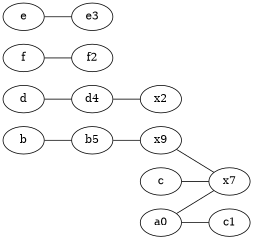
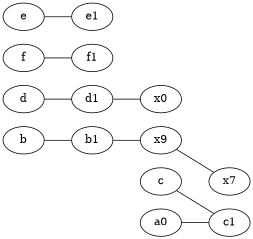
node "e3": label "e3" -> "e1"
node "f2": label "f2" -> "f1"
node "d4": label "d4" -> "d1"
node "x2": label "x2" -> "x0"
node "b5": label "b5" -> "b1"
edge "c" -- "x7": now "c" -- "c1"
edge "x7" -- "a0": removed
